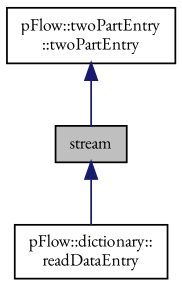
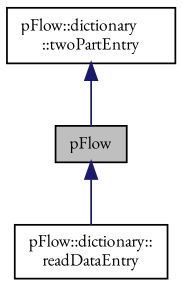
node "pFlow::twoPartEntry ::twoPartEntry": label "pFlow::twoPartEntry ::twoPartEntry" -> "pFlow::dictionary ::twoPartEntry"
node "stream": label "stream" -> "pFlow"
